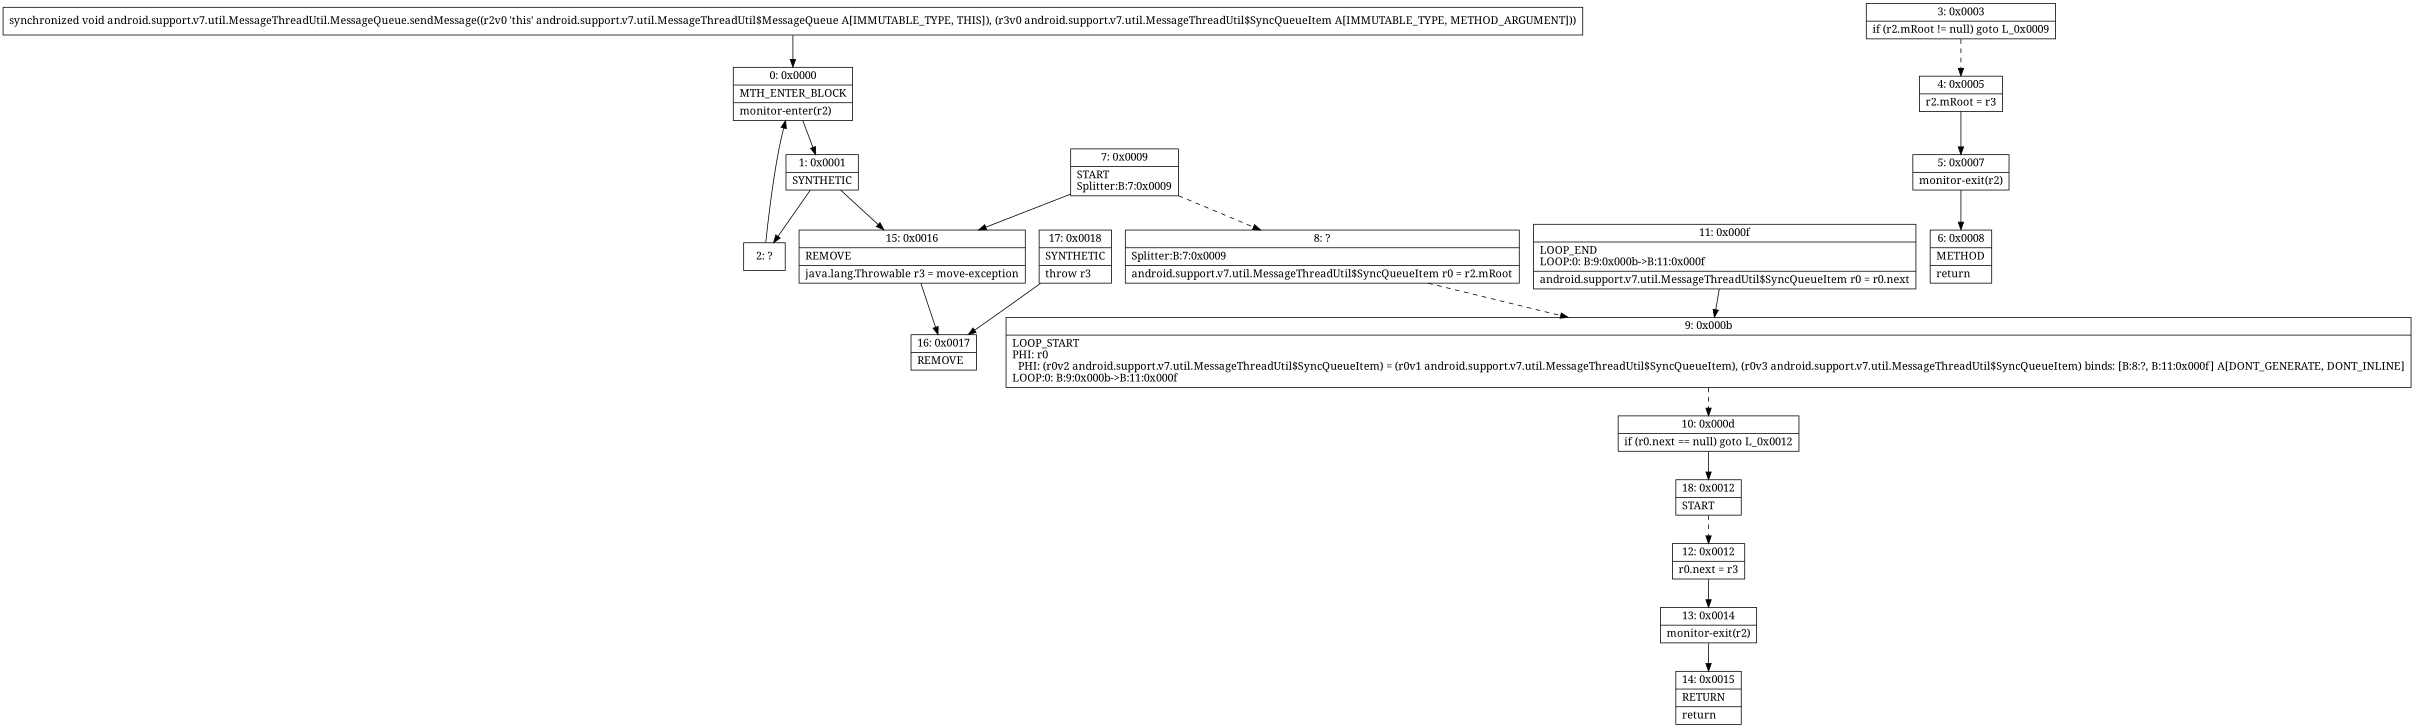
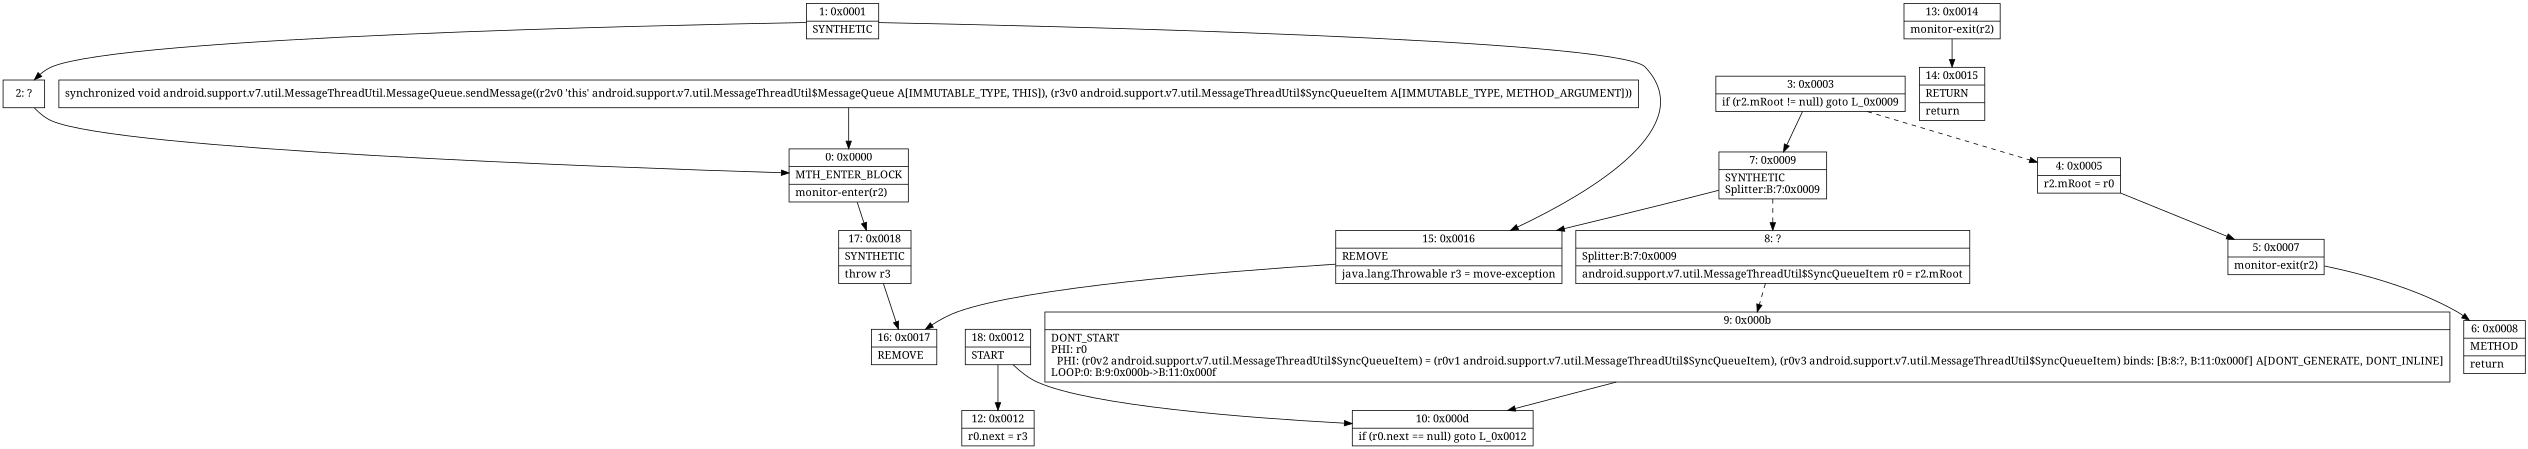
node "4: 0x0005": text "r2.mRoot = r3" -> "r2.mRoot = r0"
edge "3: 0x0003" -> "7: 0x0009": added
edge "0: 0x0000" -> "1: 0x0001": now "0: 0x0000" -> "17: 0x0018"
node "7: 0x0009": text "START" -> "SYNTHETIC"
node "11: 0x000f": removed
node "9: 0x000b": text "LOOP_START" -> "DONT_START"
edge "9: 0x000b" -> "10: 0x000d": style dashed -> solid
edge "10: 0x000d" -> "18: 0x0012": reversed
edge "18: 0x0012" -> "12: 0x0012": style dashed -> solid
edge "12: 0x0012" -> "13: 0x0014": removed
